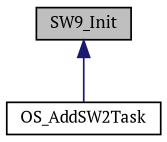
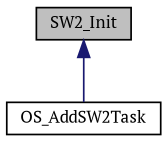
node "SW9_Init": label "SW9_Init" -> "SW2_Init"
